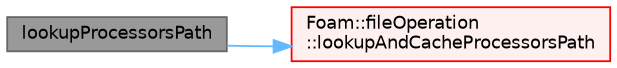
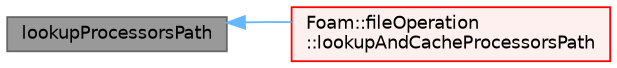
edge "lookupProcessorsPath" -> "Foam::fileOperation ::lookupAndCacheProcessorsPath": reversed
